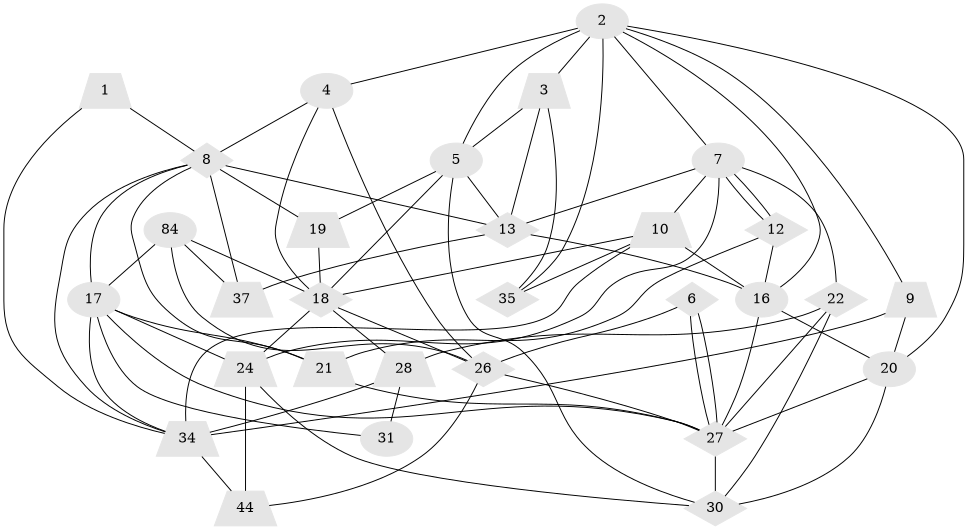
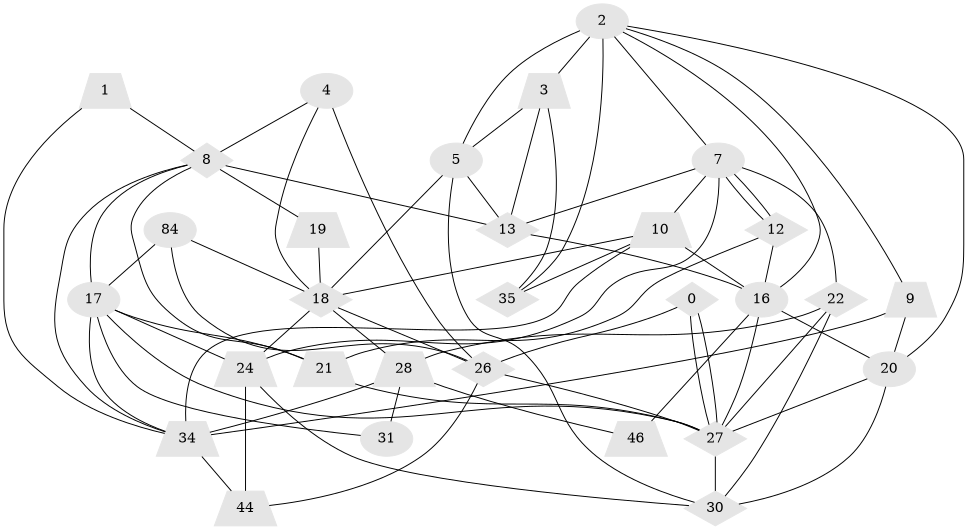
edge "2" -- "4": removed
edge "5" -- "19": removed
node "37": removed
node "6": label "6" -> "0"
node "46": added
